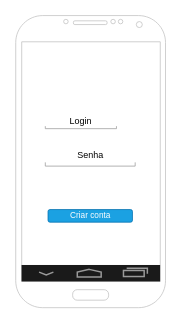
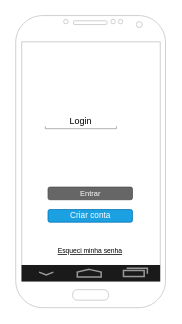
node "Senha": removed
node "Entrar": added
node "Esqueci minha senha": added
